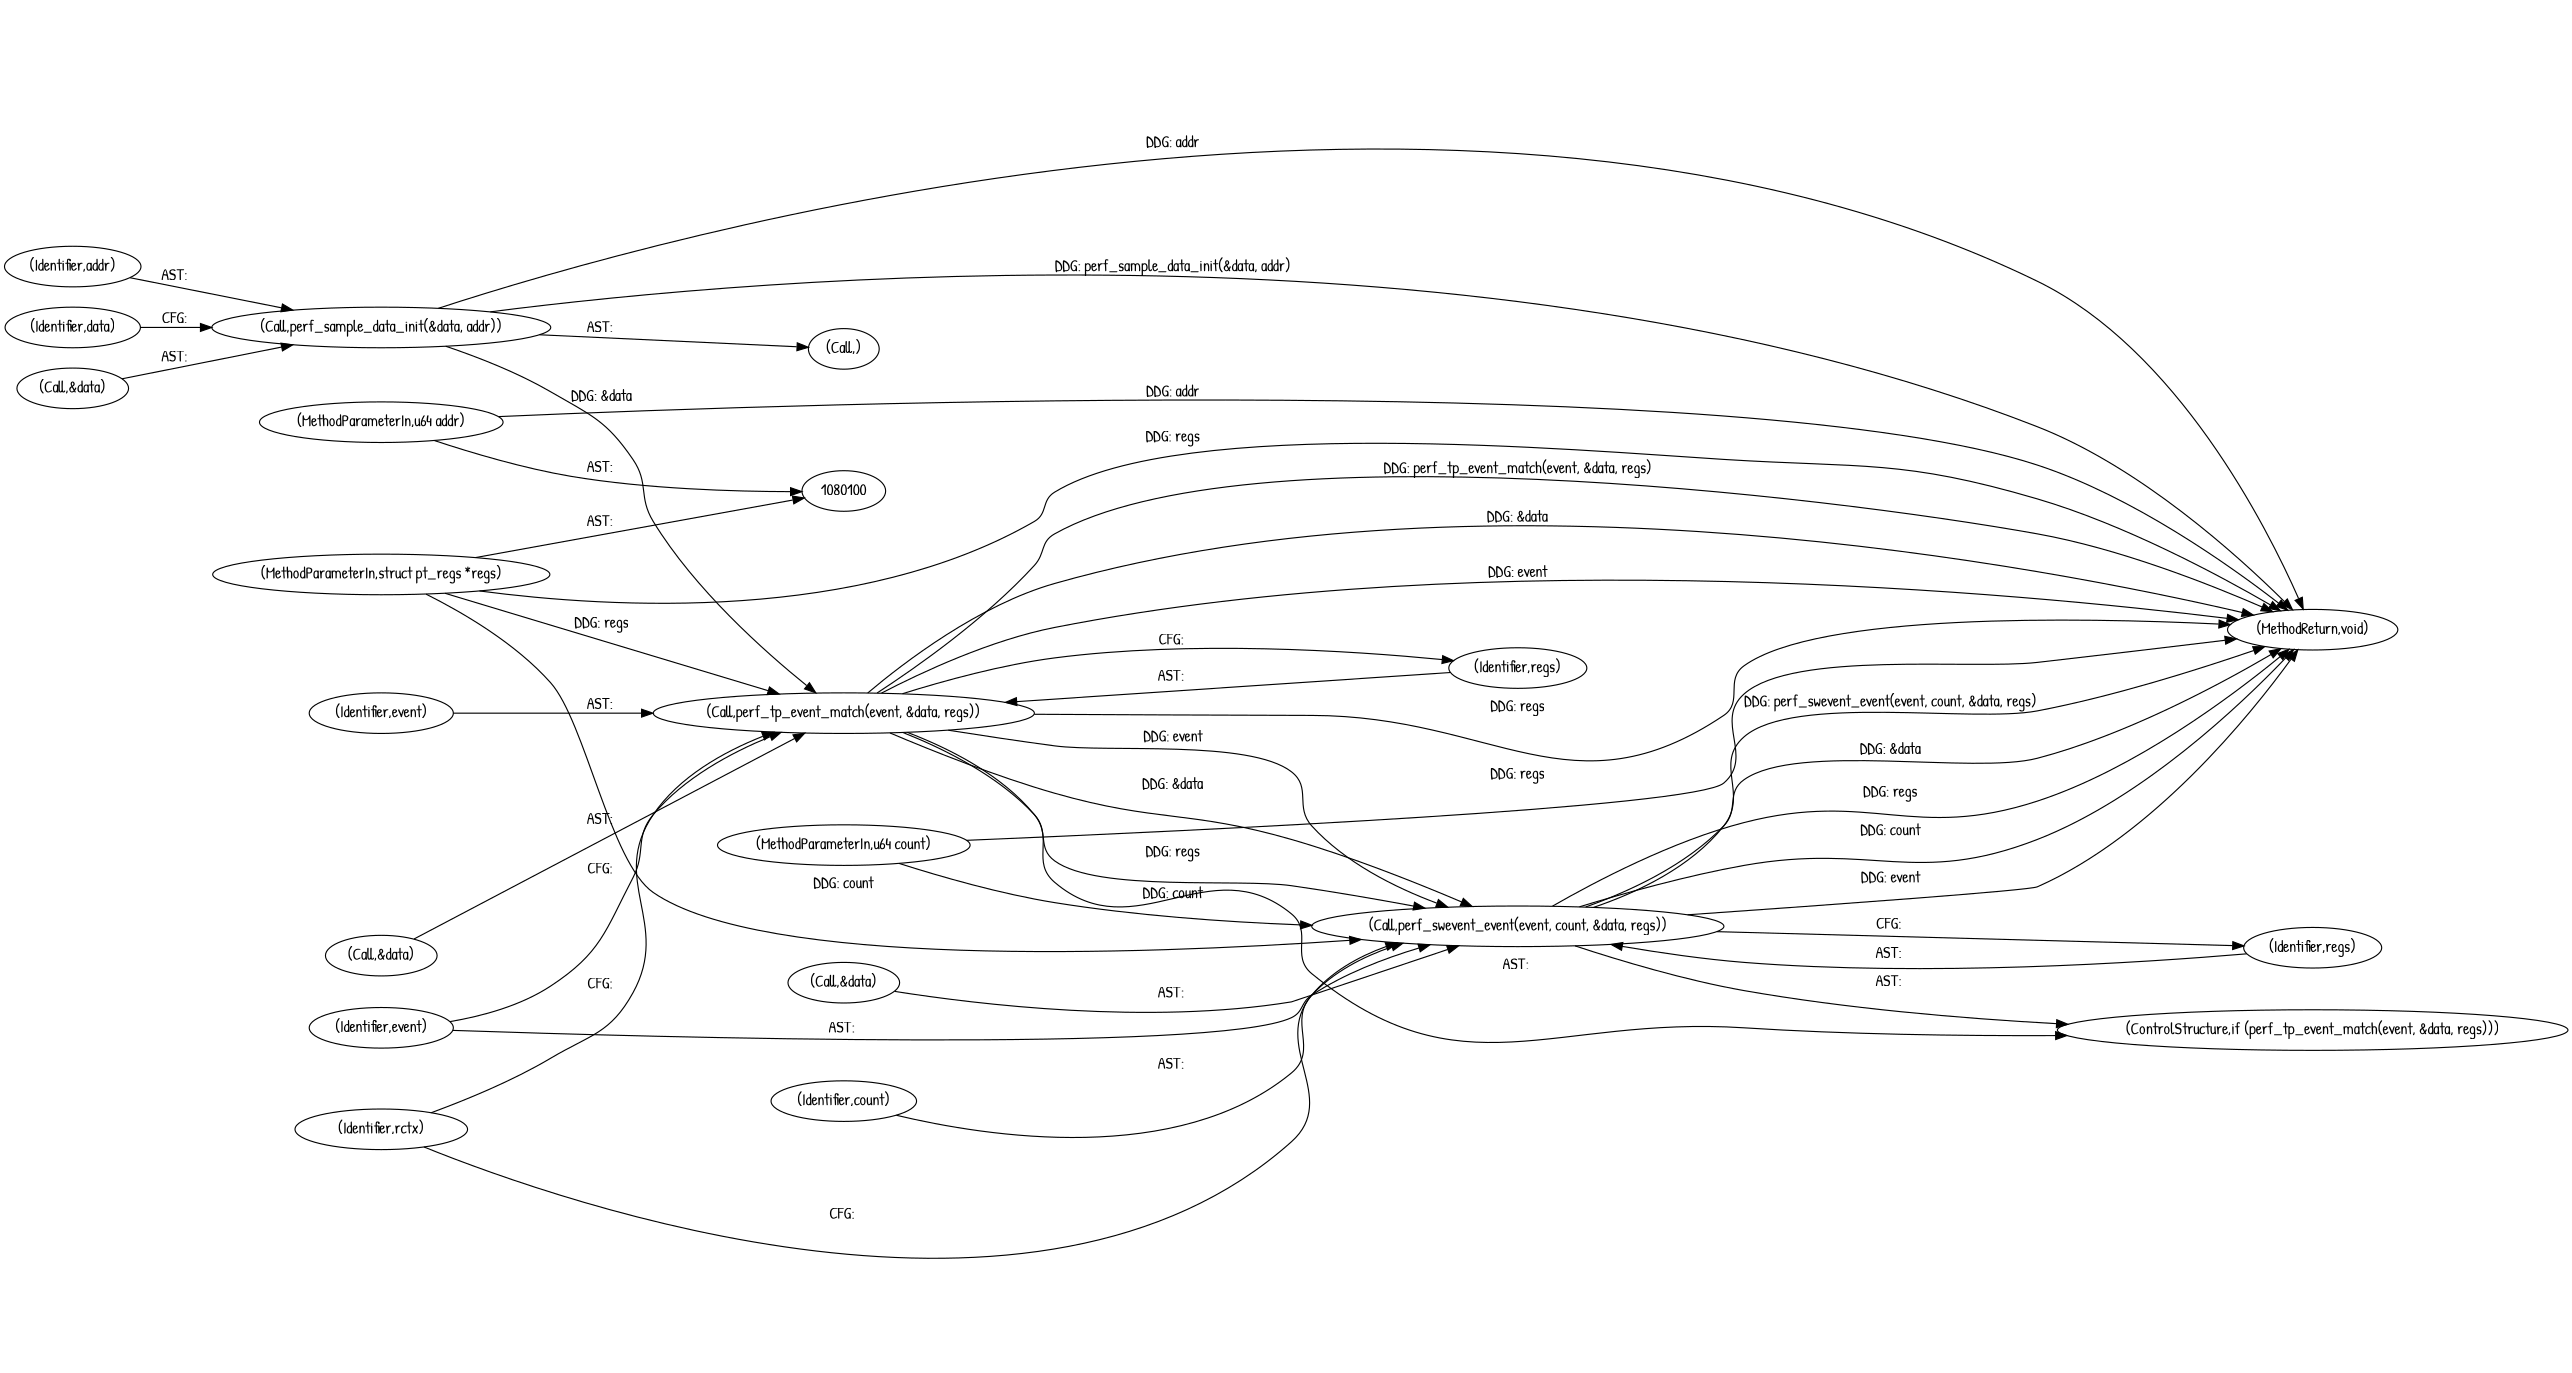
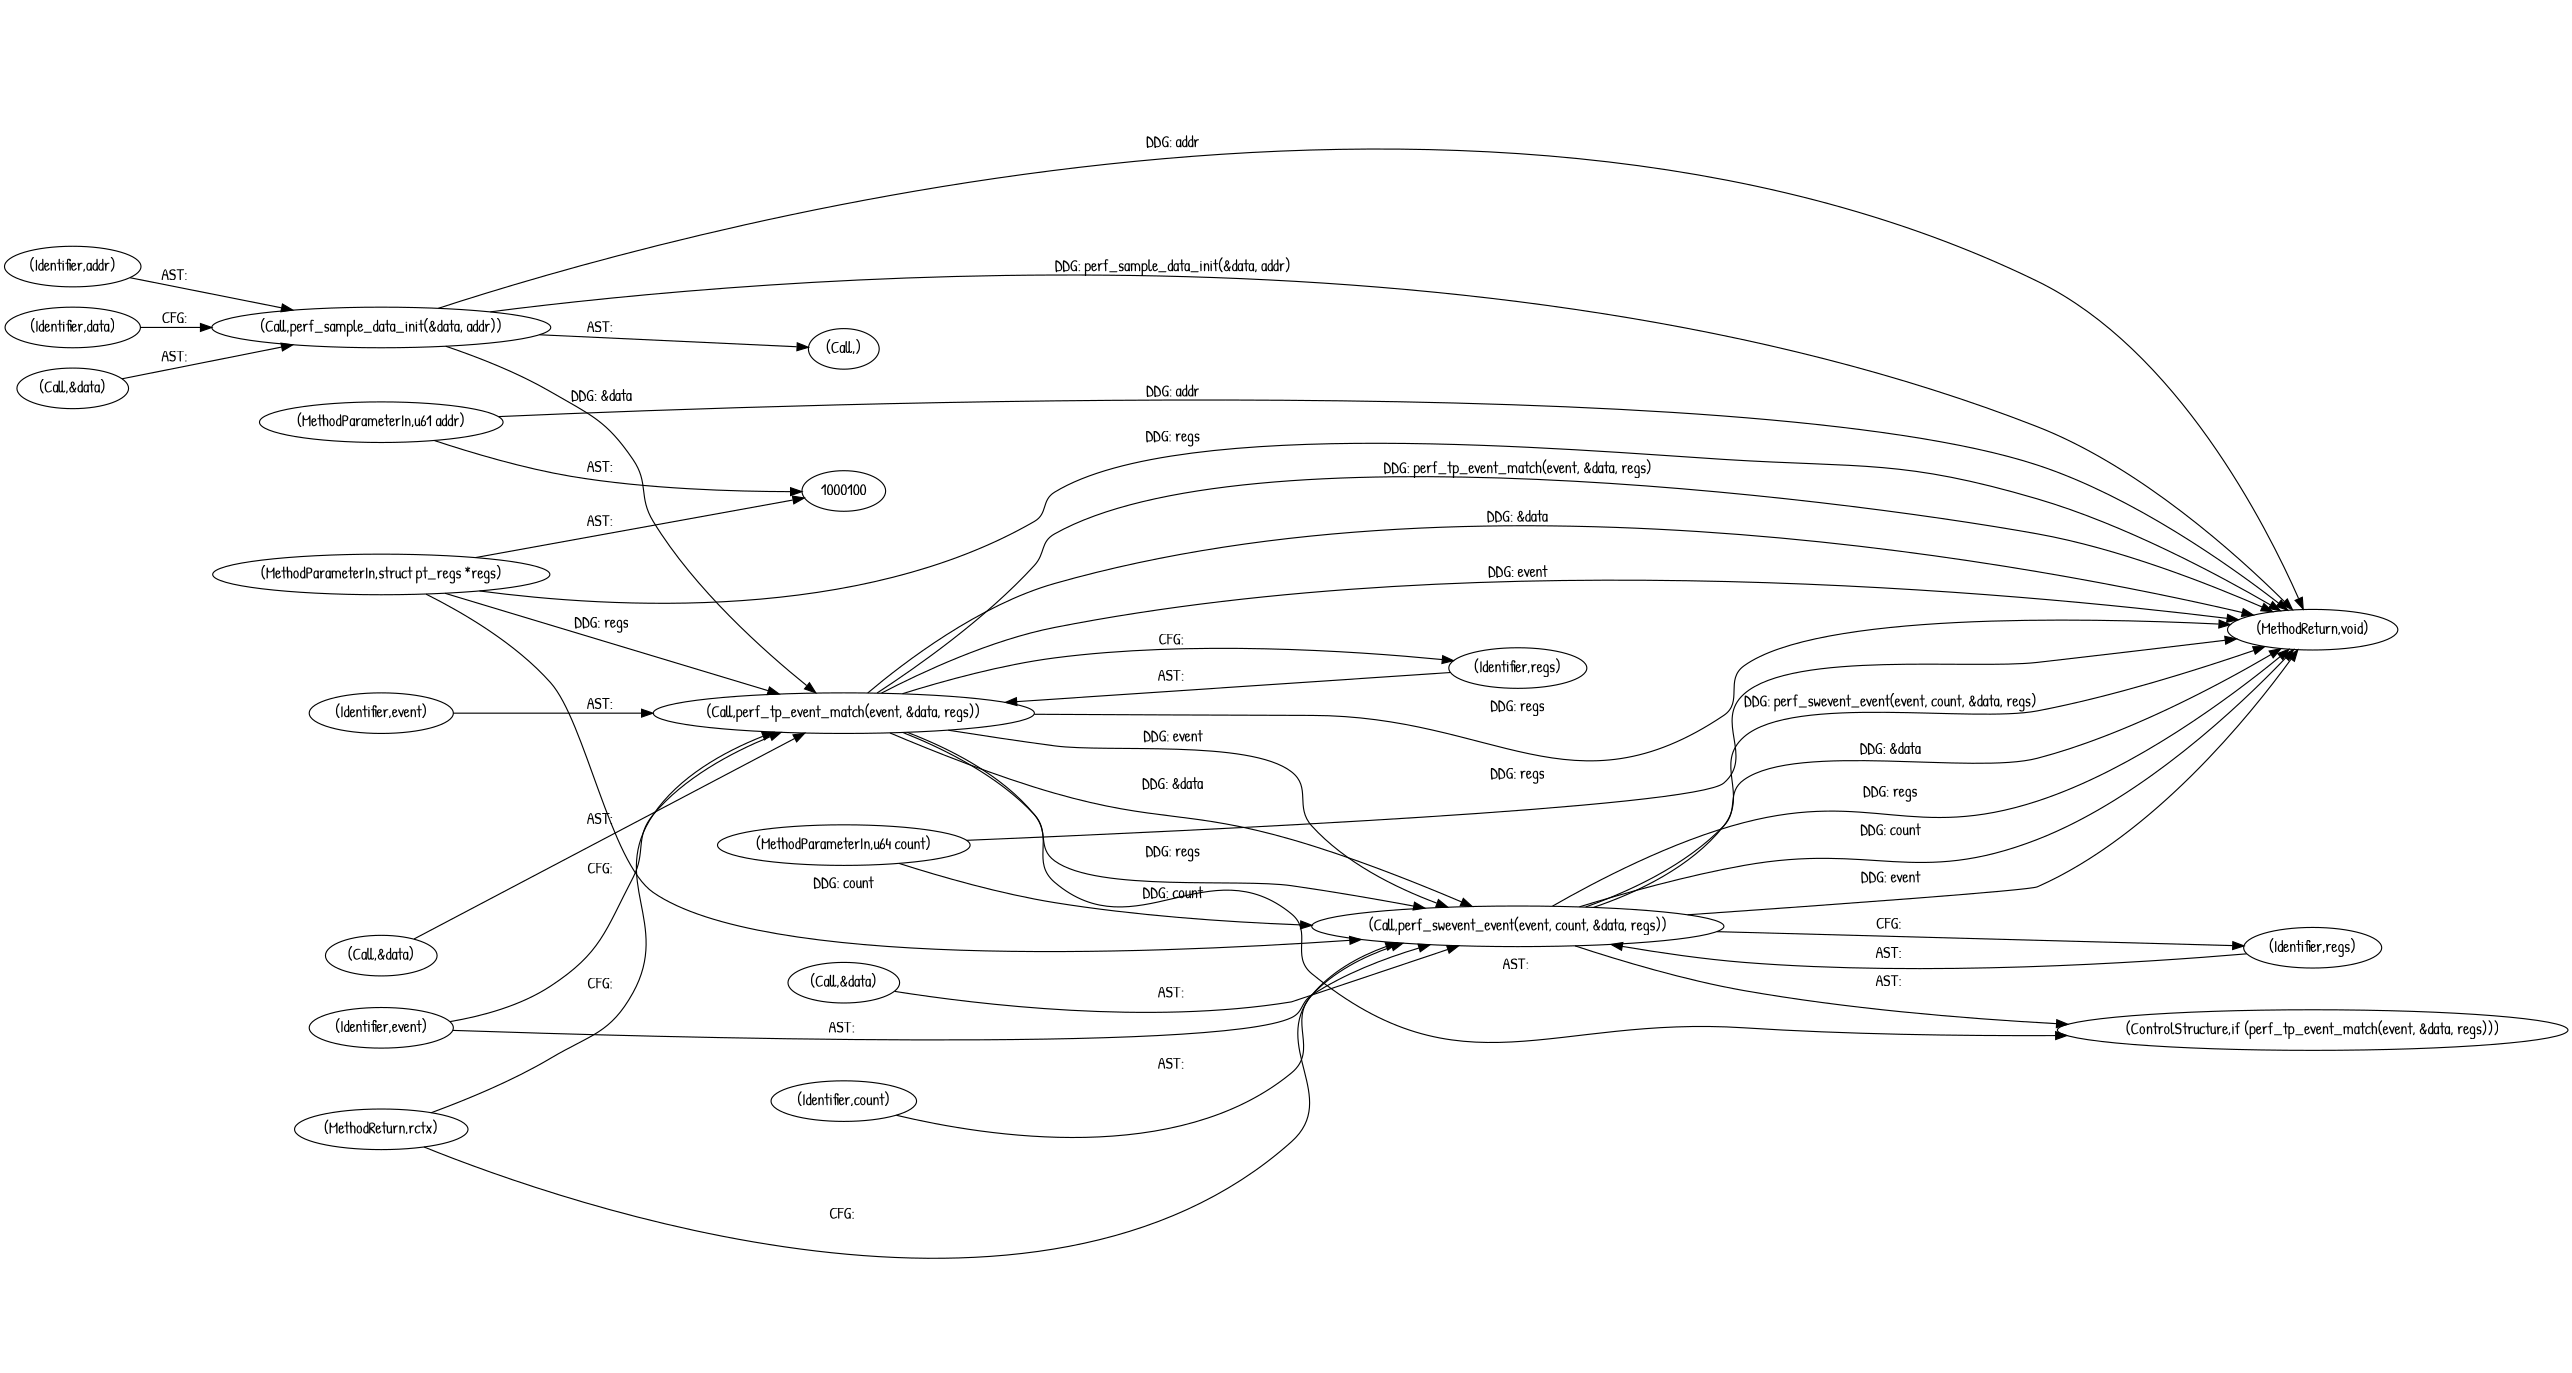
node "(MethodParameterIn,u64 addr)": label "(MethodParameterIn,u64 addr)" -> "(MethodParameterIn,u61 addr)"
node "1080100": label "1080100" -> "1000100"
node "(Identifier,rctx)": label "(Identifier,rctx)" -> "(MethodReturn,rctx)"
